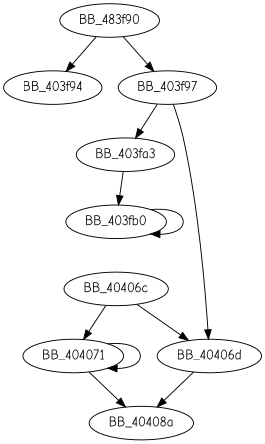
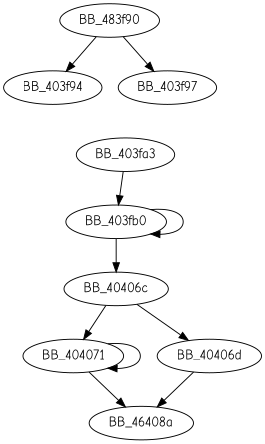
edge "BB_403f97" -> "BB_403fa3": removed
edge "BB_403f97" -> "BB_40406d": removed
edge "BB_403fb0" -> "BB_40406c": added
node "BB_40408a": label "BB_40408a" -> "BB_46408a"
